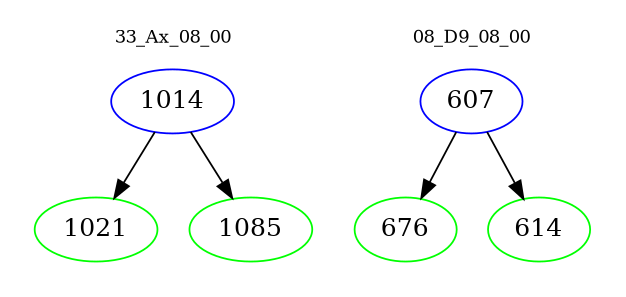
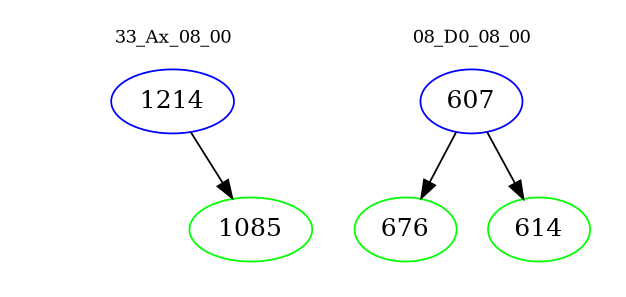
cluster "08_D9_08_00": label "08_D9_08_00" -> "08_D0_08_00"
node "1014": label "1014" -> "1214"
node "1021": removed
